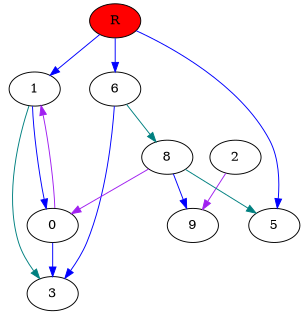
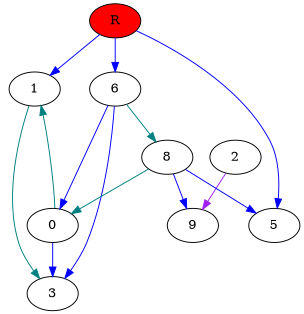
edge "1" -> "0": now "6" -> "0"
edge "0" -> "1": color purple -> teal
edge "8" -> "0": color purple -> teal
edge "8" -> "5": color teal -> blue
